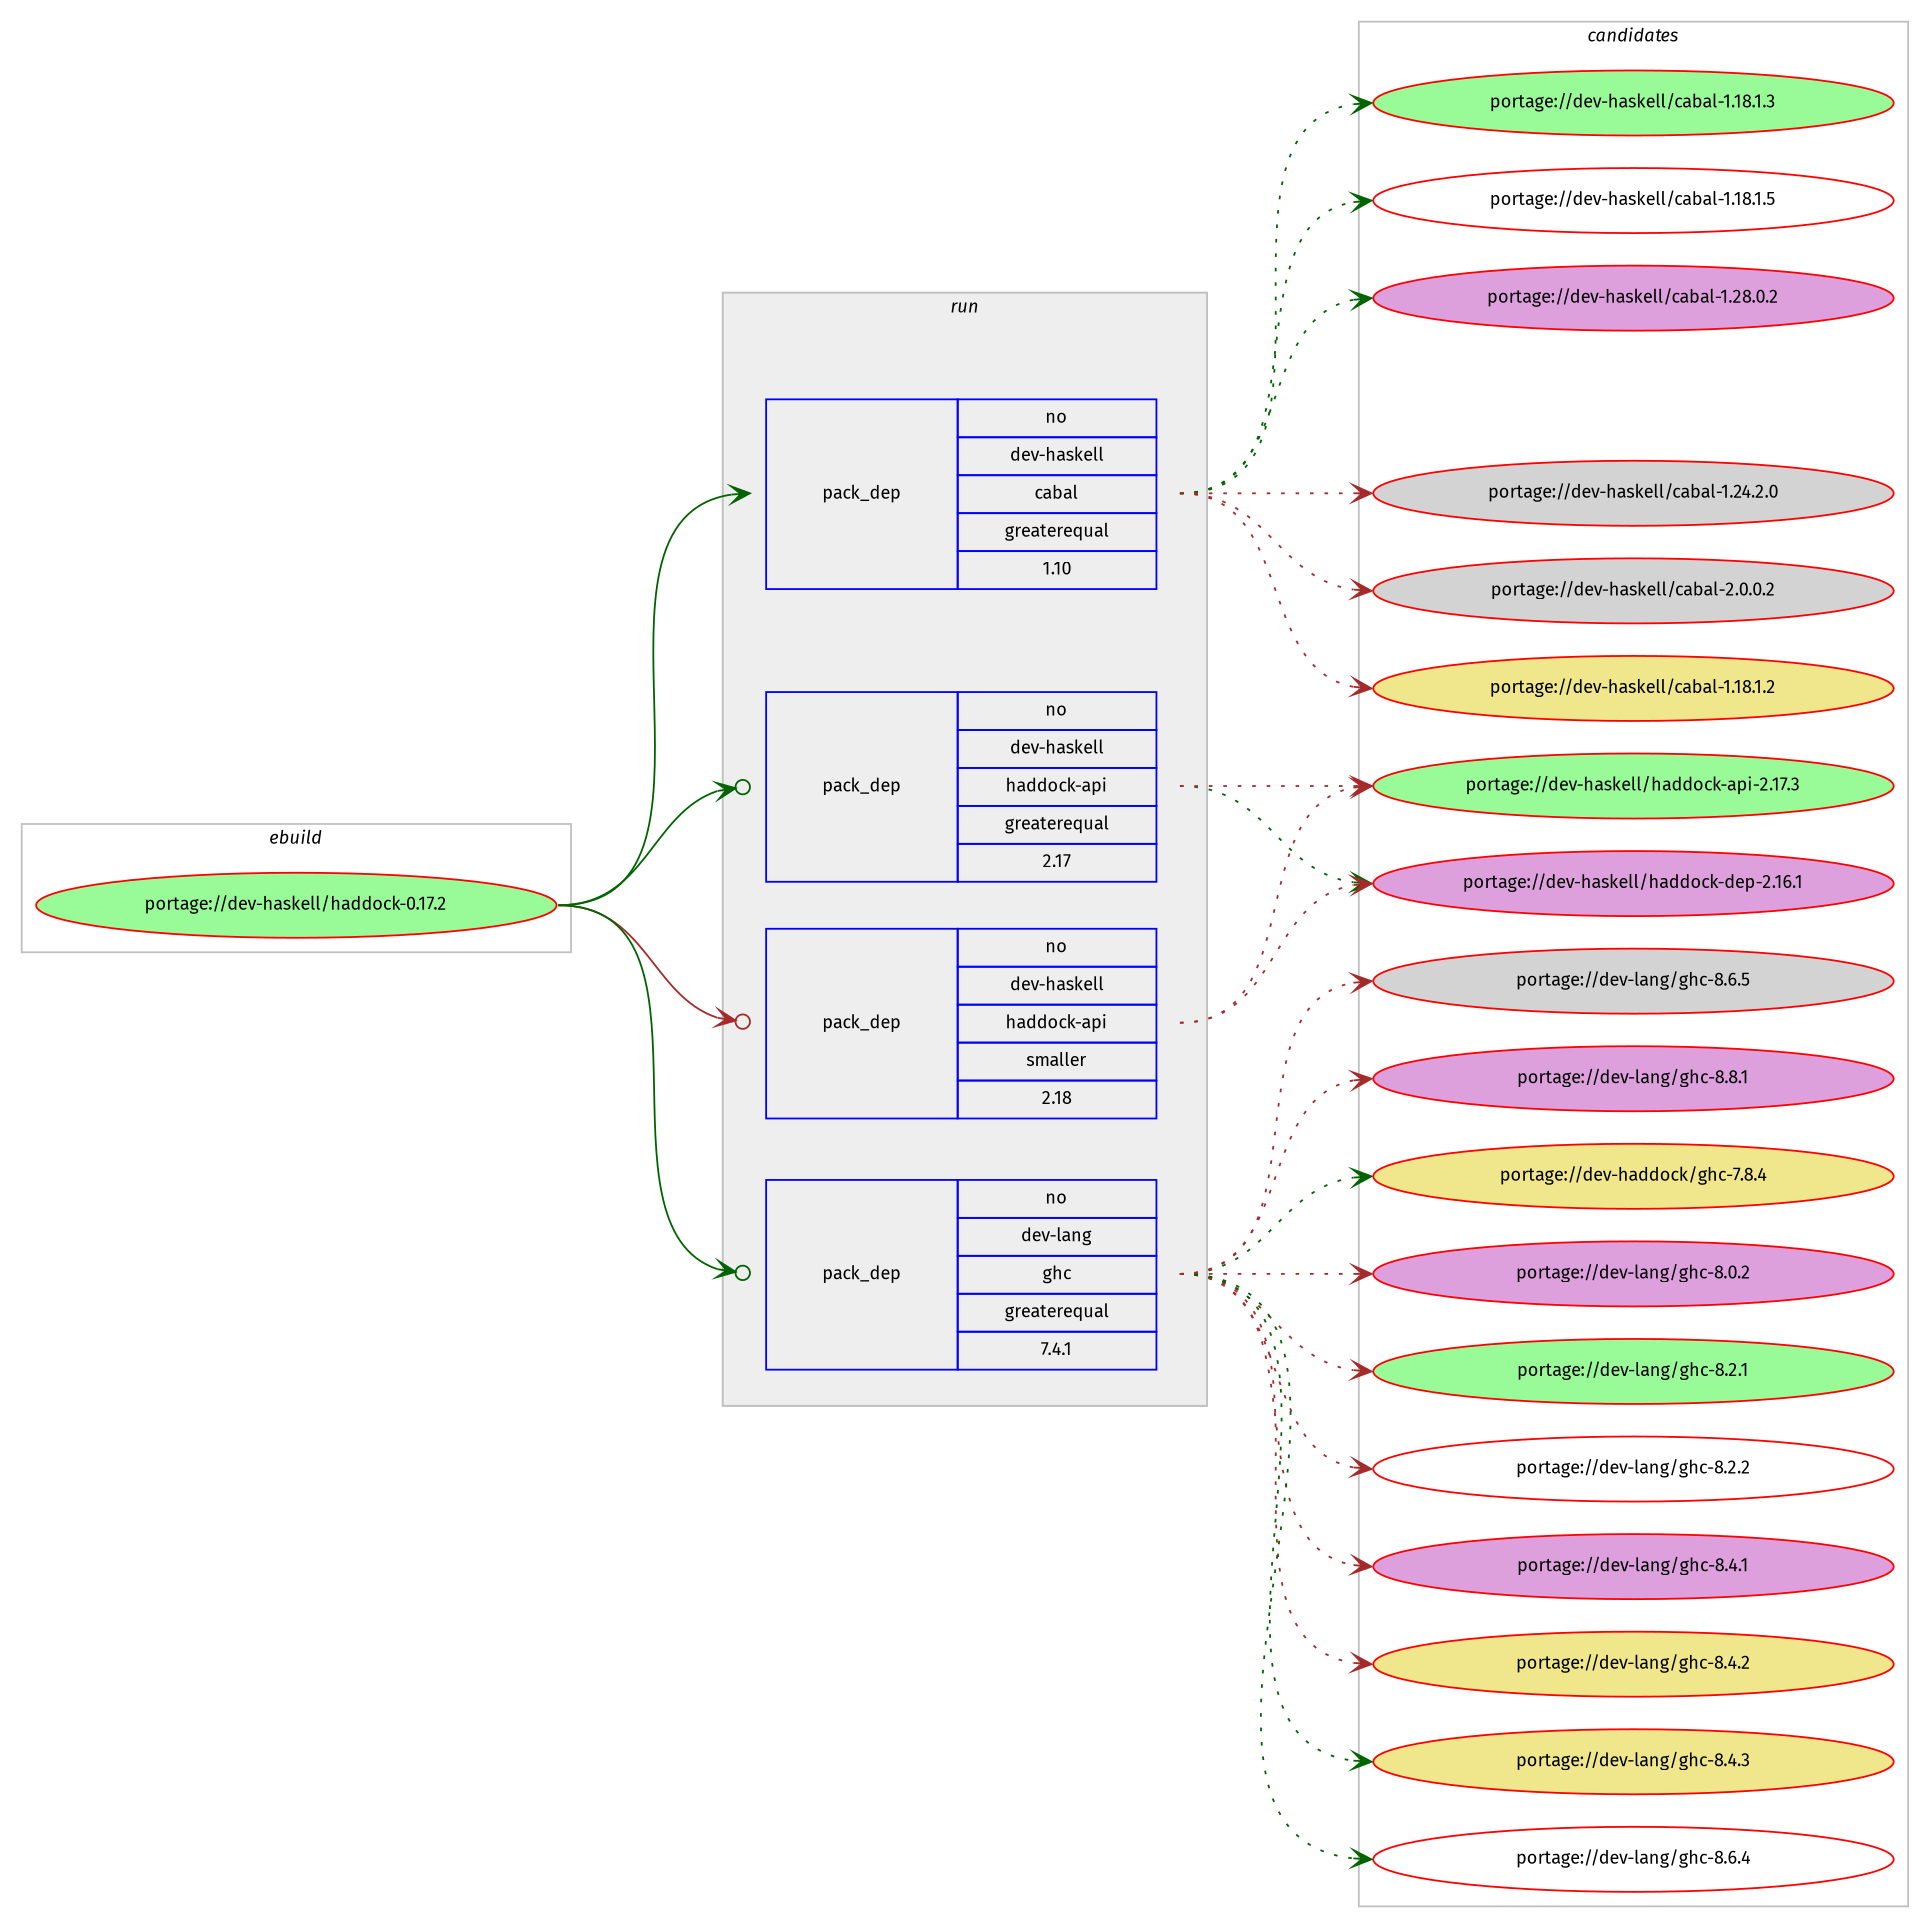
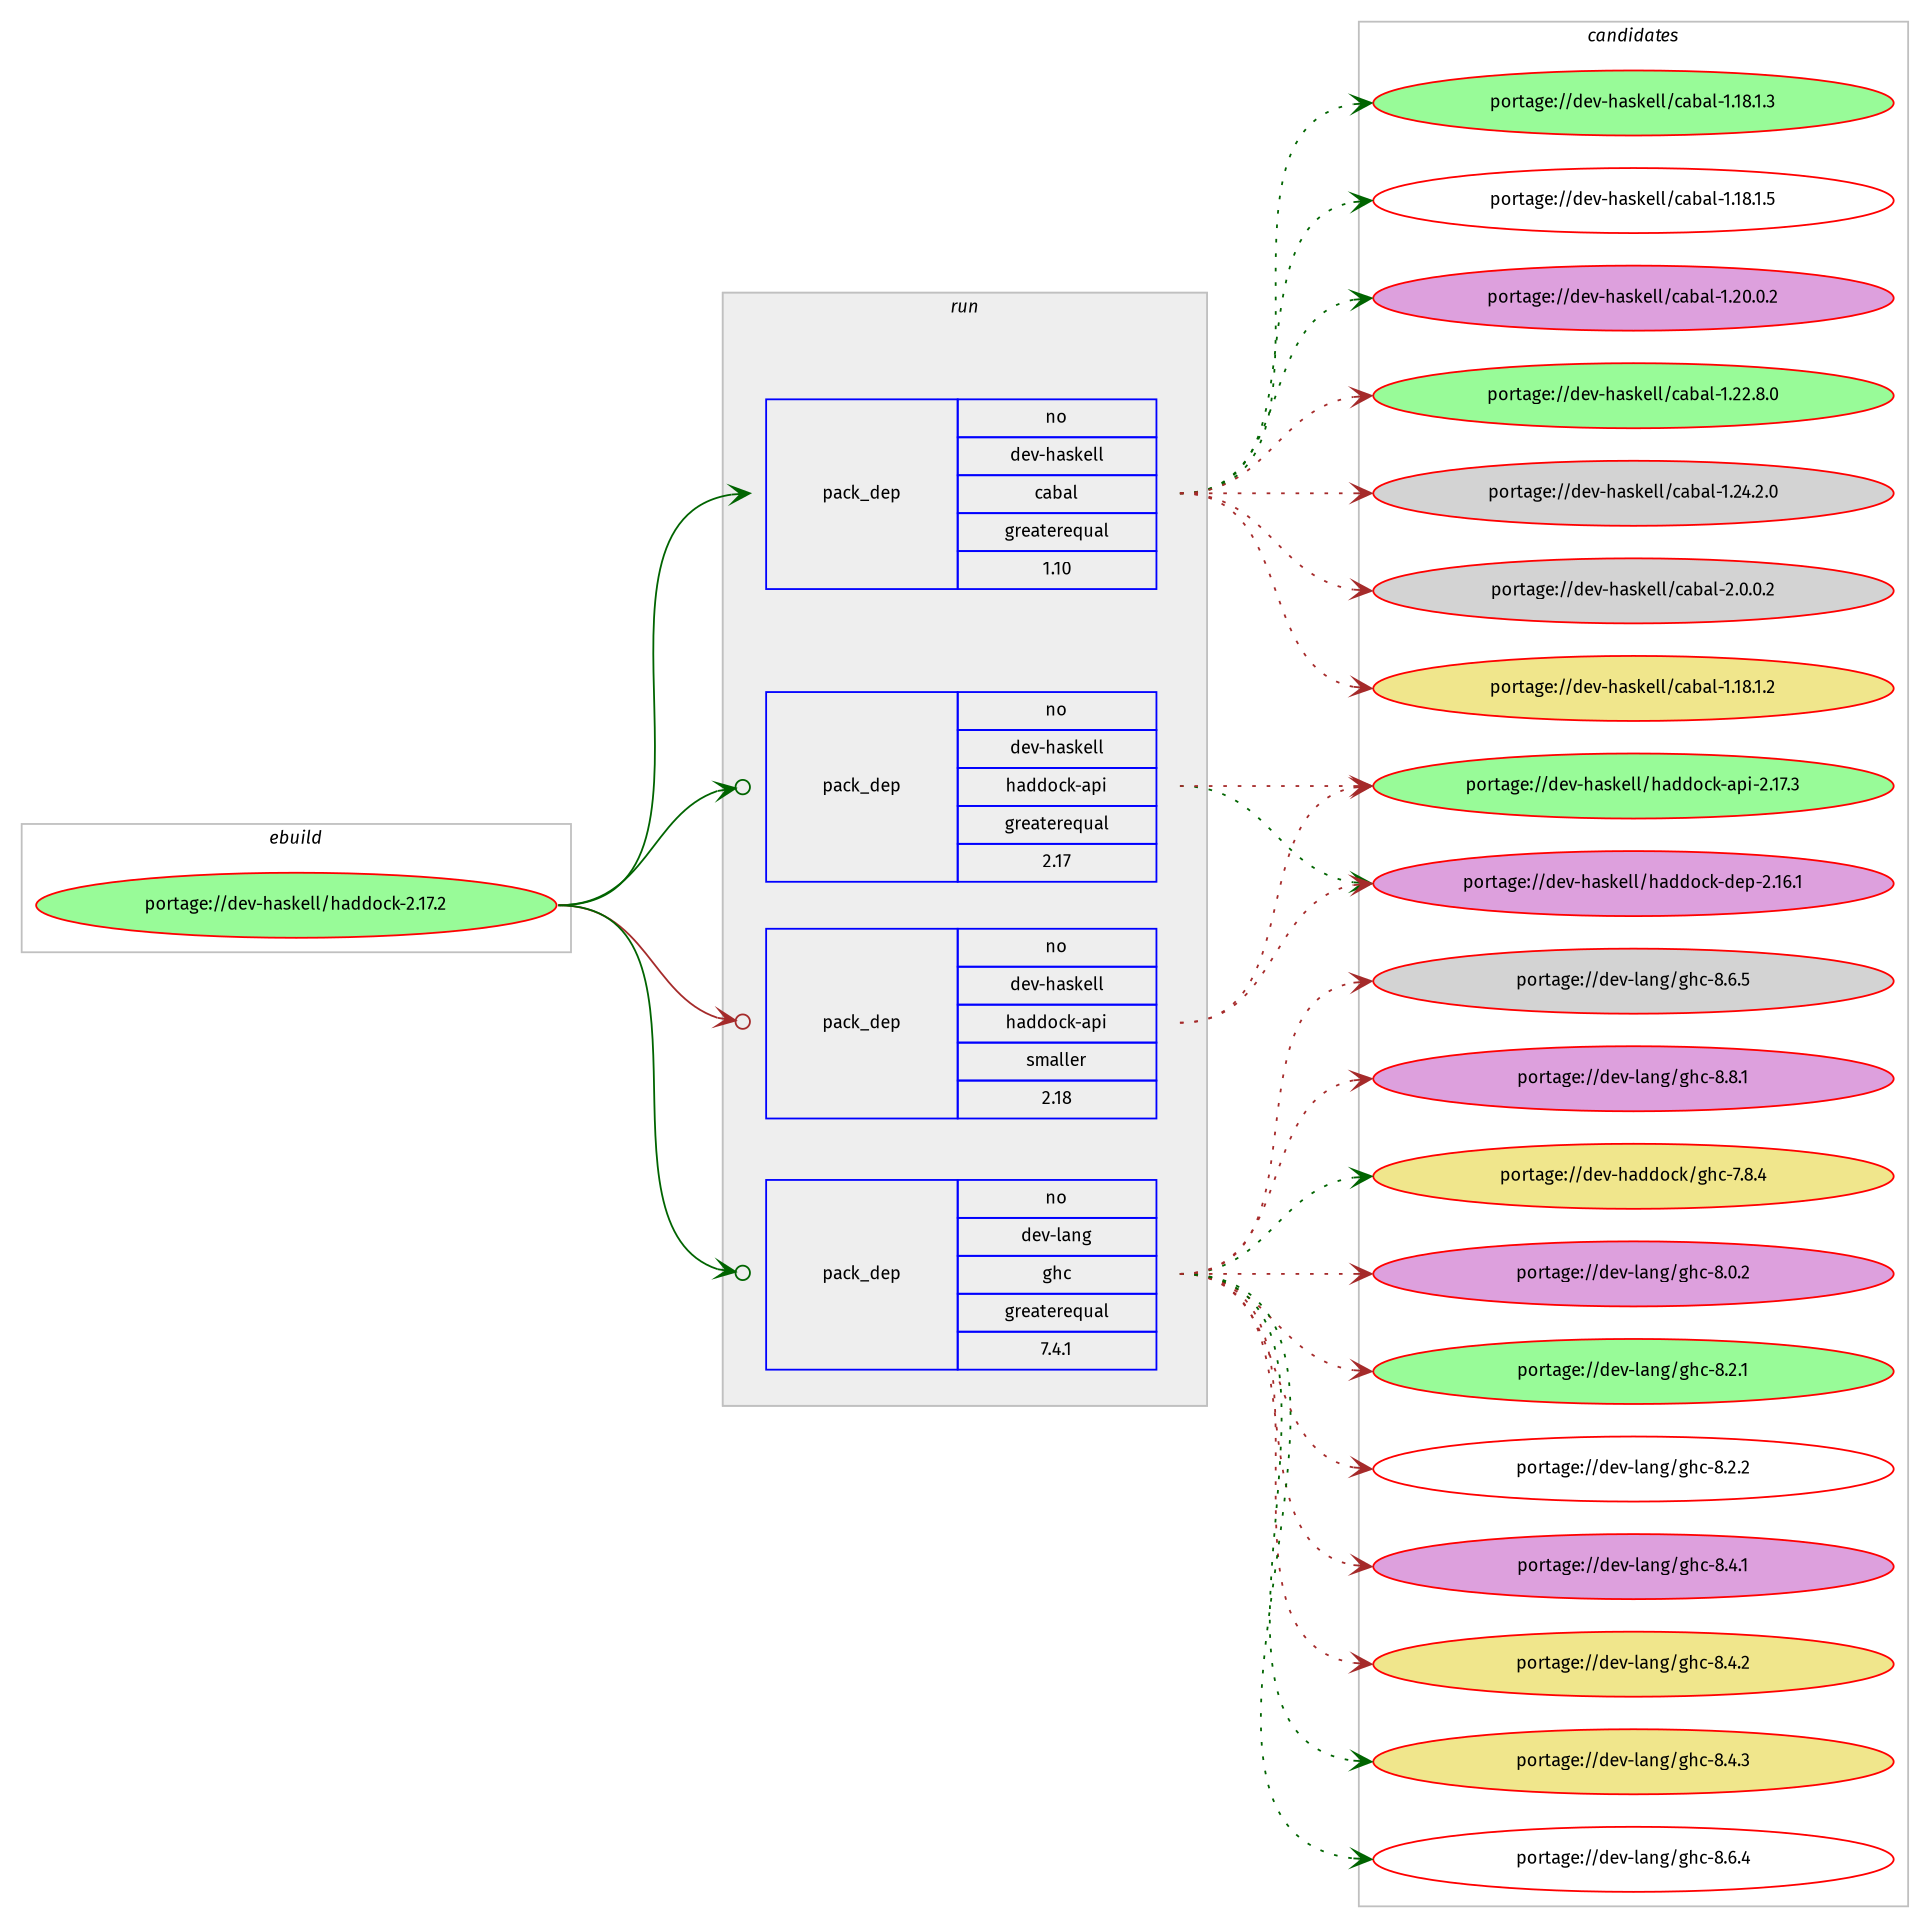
node "portage://dev-haskell/cabal-1.28.0.2": label "portage://dev-haskell/cabal-1.28.0.2" -> "portage://dev-haskell/cabal-1.20.0.2"
node "portage://dev-haskell/cabal-1.22.8.0": added
node "portage://dev-haskell/haddock-0.17.2": label "portage://dev-haskell/haddock-0.17.2" -> "portage://dev-haskell/haddock-2.17.2"
